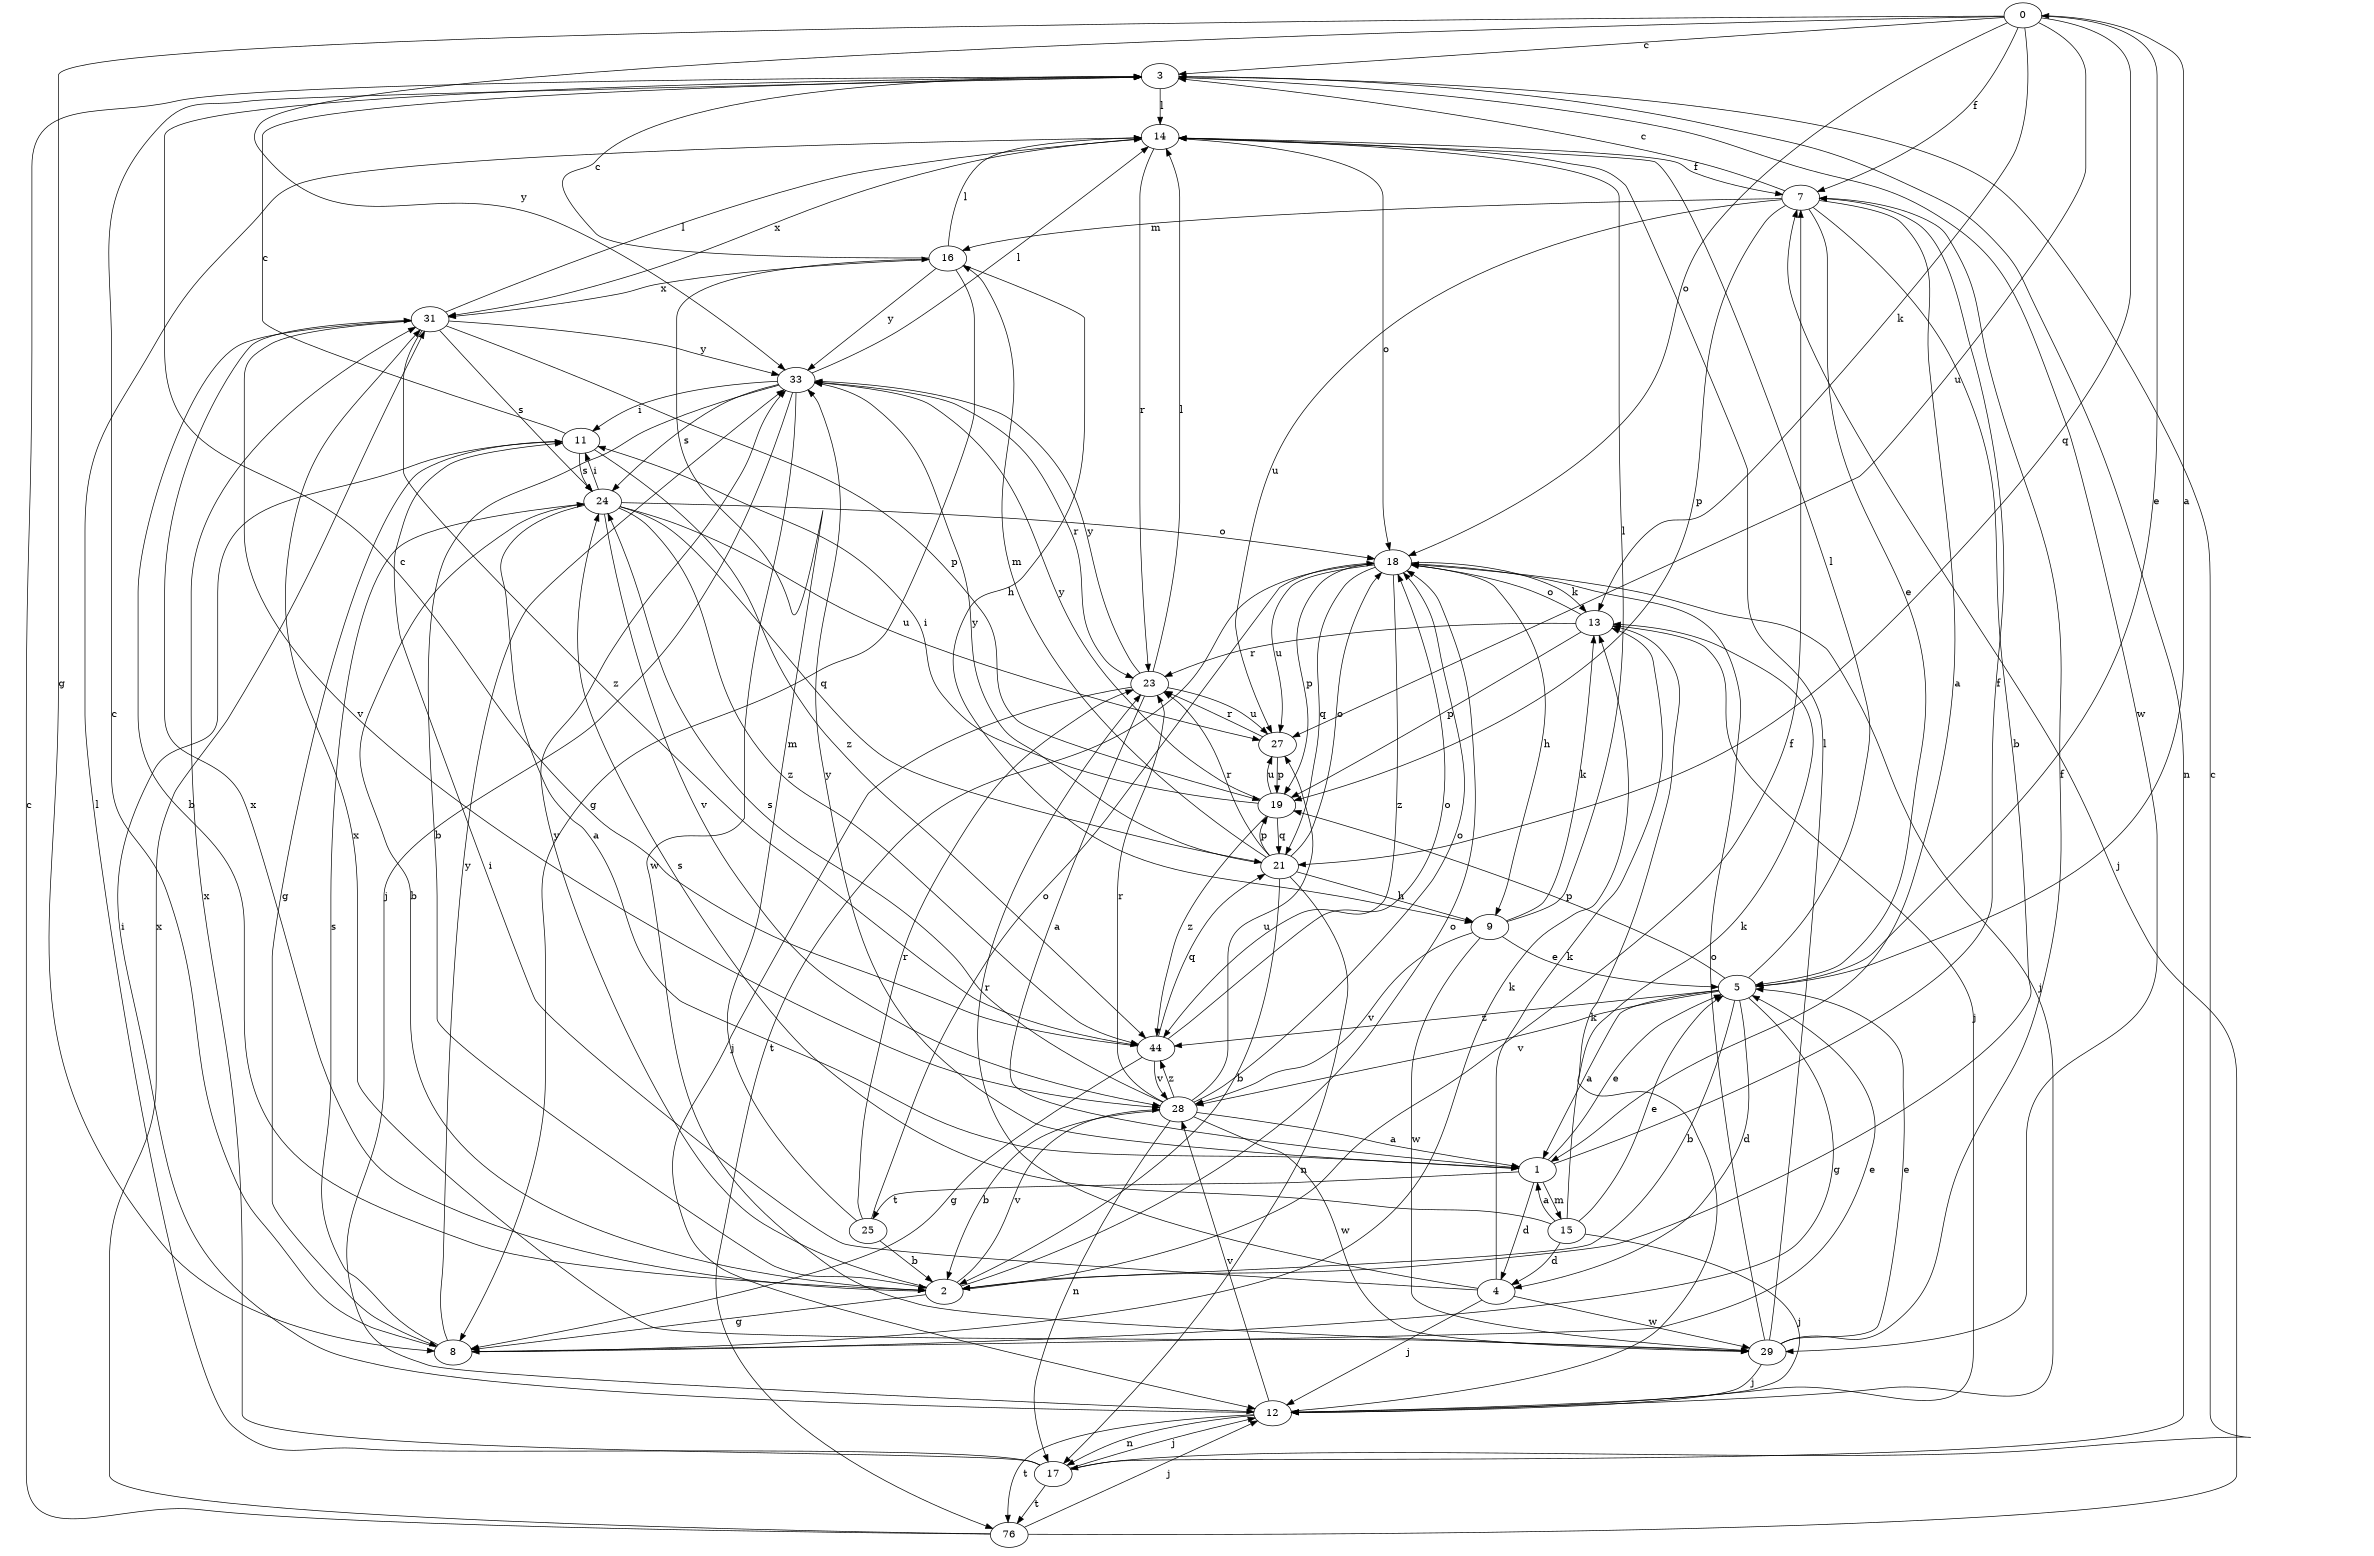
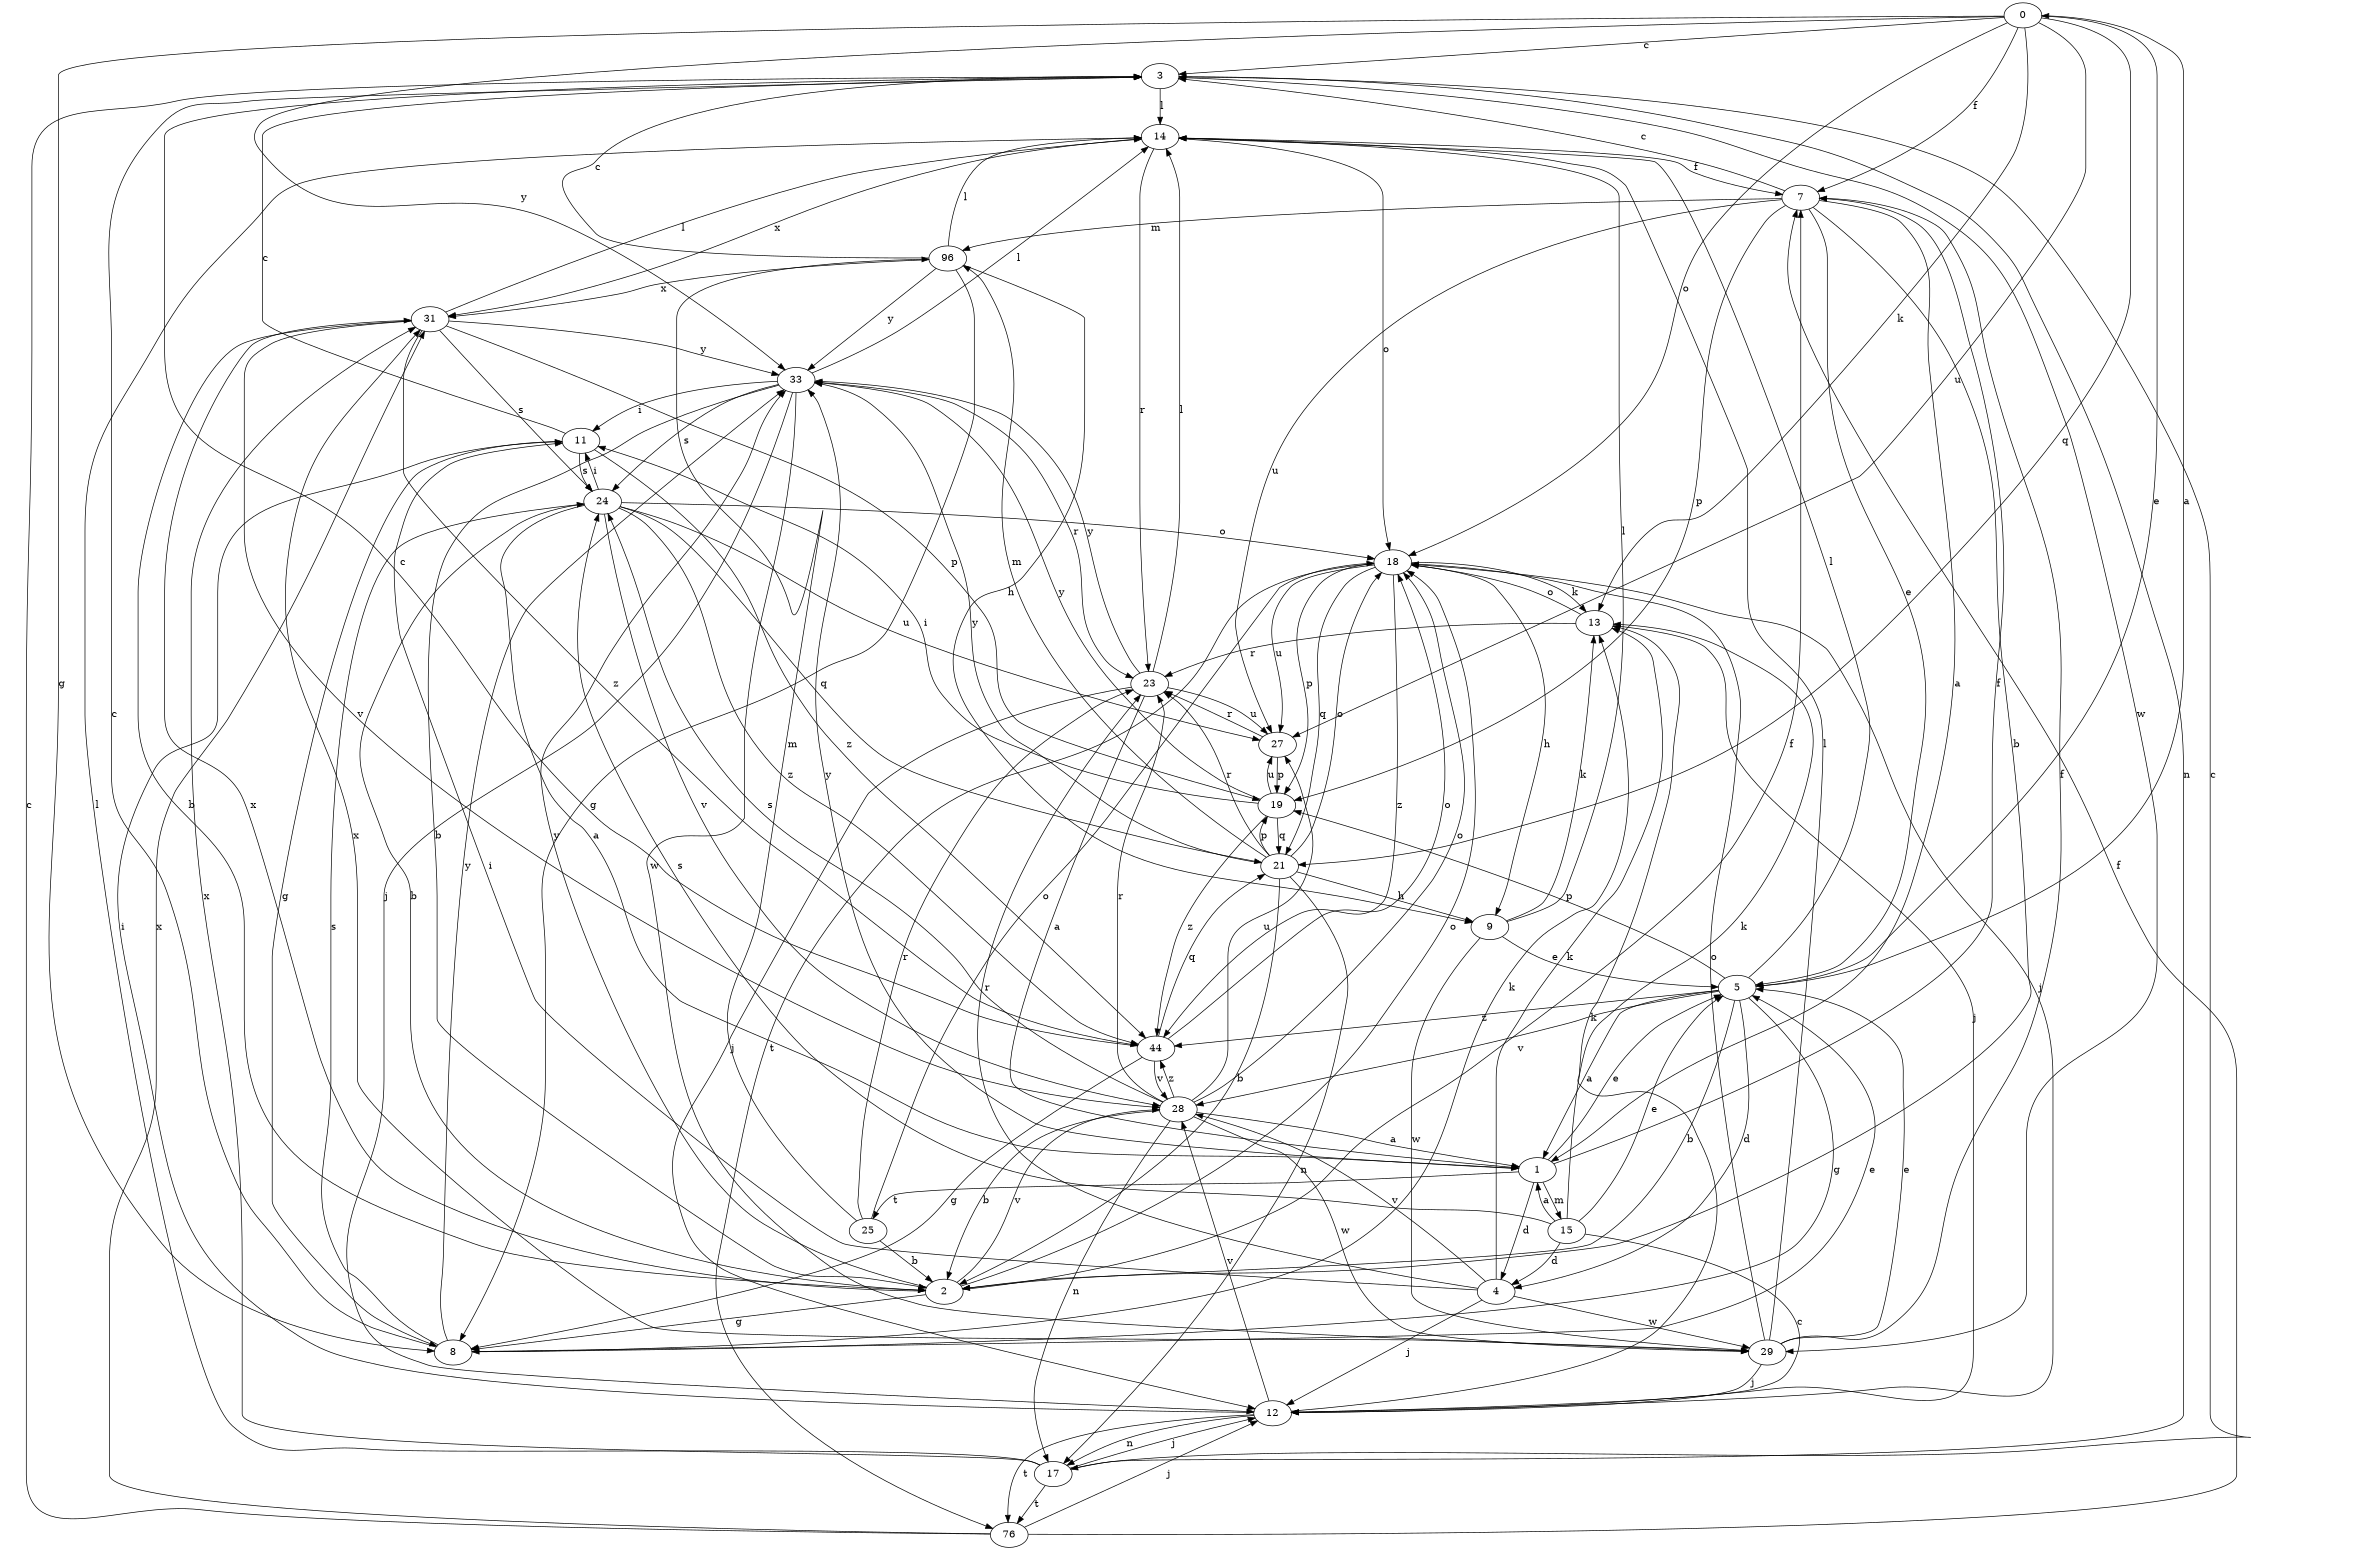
node "16": label "16" -> "96"
edge "13" -> "19": removed, label "p"
edge "76" -> "7": label "j" -> "f"
edge "9" -> "28": now "4" -> "28"
edge "15" -> "12": label "j" -> "c"
